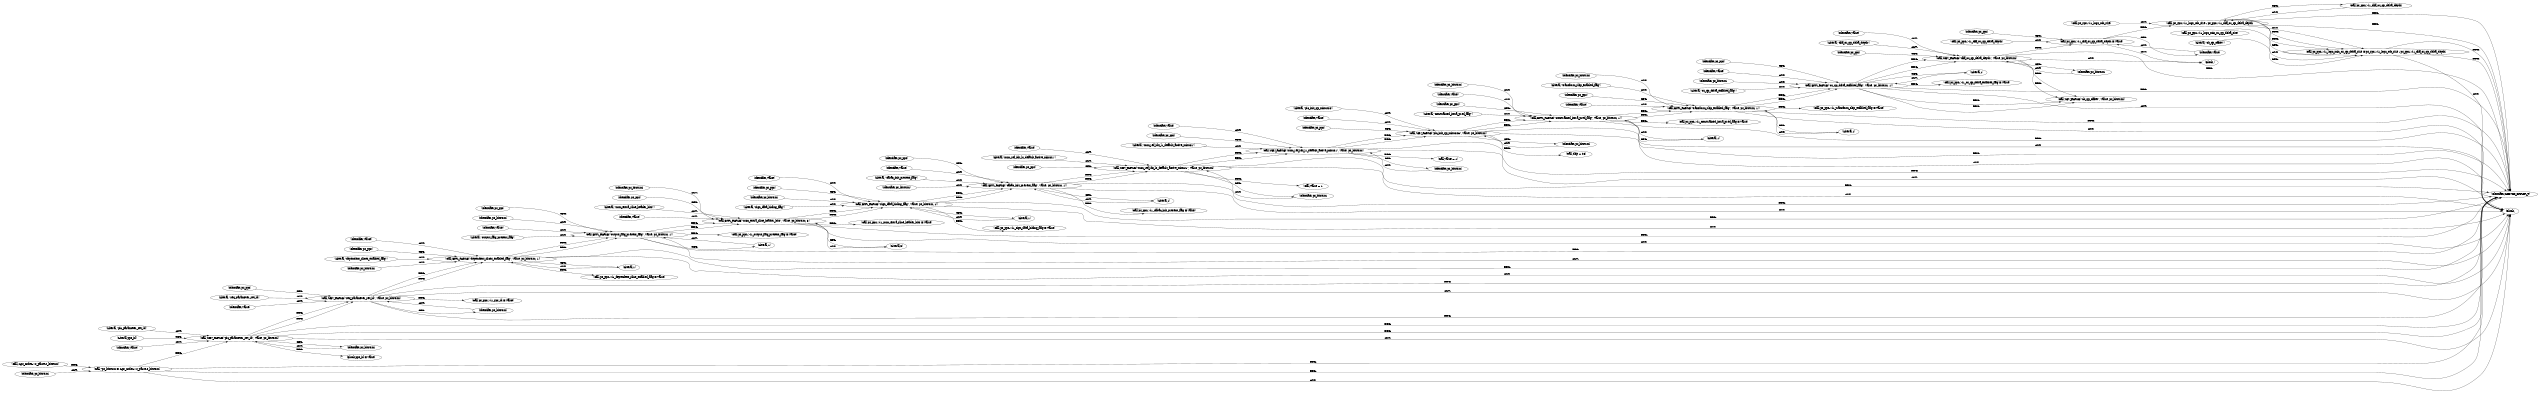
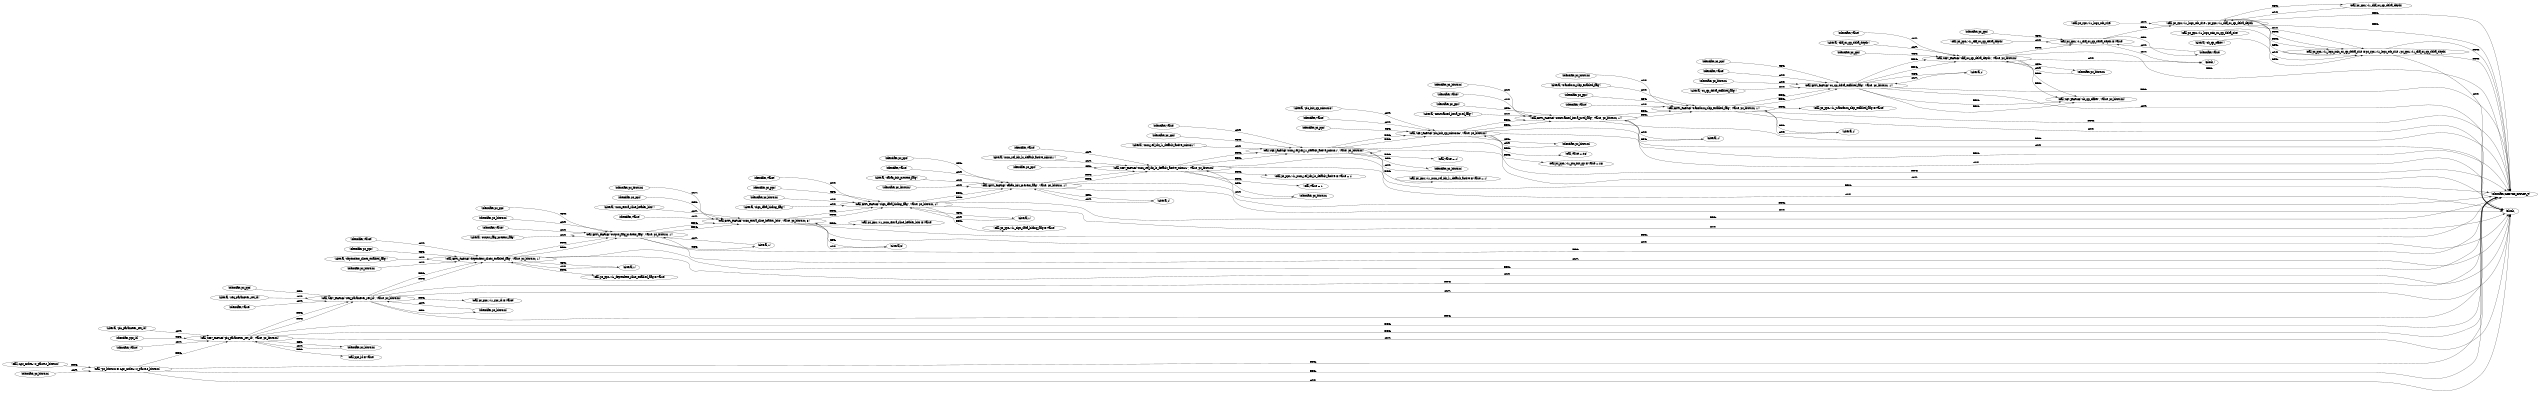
node "(Call,ps_pps->i1_cu_qp_delta_enabled_flag = value)": removed
node "(Call,ps_pps->i1_constrained_intra_pred_flag = value)": removed
node "(Call,skip + 26)": label "(Call,skip + 26)" -> "(Call,value + 26)"
node "(Call,ps_pps->i1_pic_init_qp = value + 26)": added
node "(Call,ps_pps->i1_num_ref_idx_l0_default_active = value + 1)": added
node "(Call,ps_pps->i1_num_ref_idx_l1_default_active = value + 1)": added
node "(Call,ps_pps->i1_cabac_init_present_flag = value)": removed
node "(Call,ps_pps->i1_output_flag_present_flag = value)": removed
node "(Literal,pps_id)": label "(Literal,pps_id)" -> "(Identifier,pps_id)"
node "(Block,pps_id = value)": label "(Block,pps_id = value)" -> "(Call,pps_id = value)"
